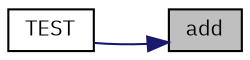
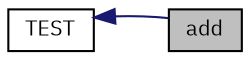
edge "TEST" -> "add": reversed
